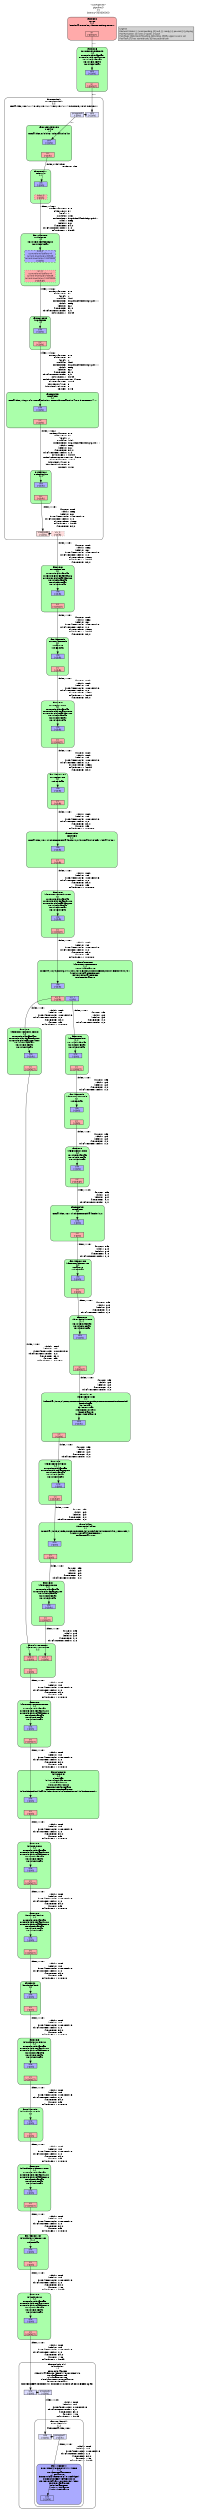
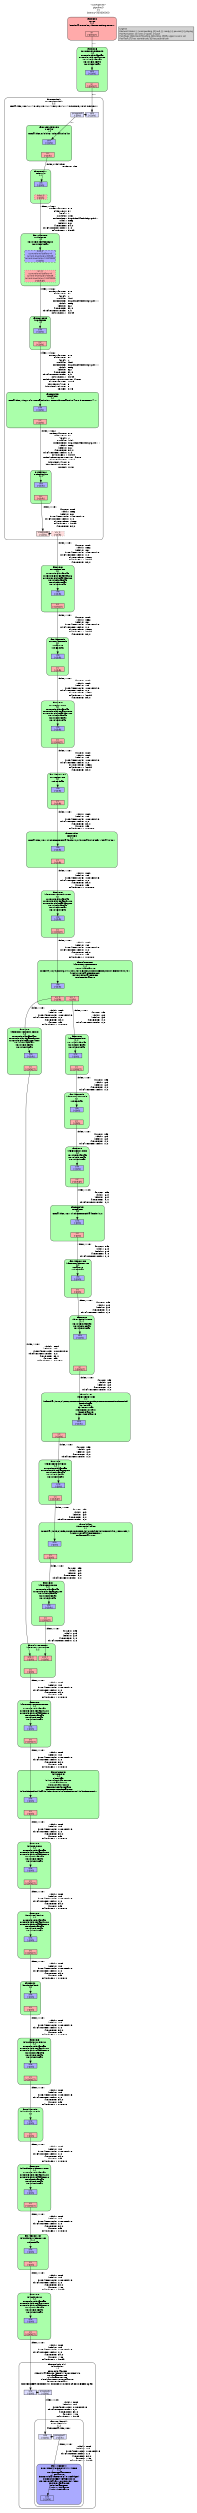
node "src_1 [>][bfb]": fillcolor #aaaaff -> #ffaaaa
